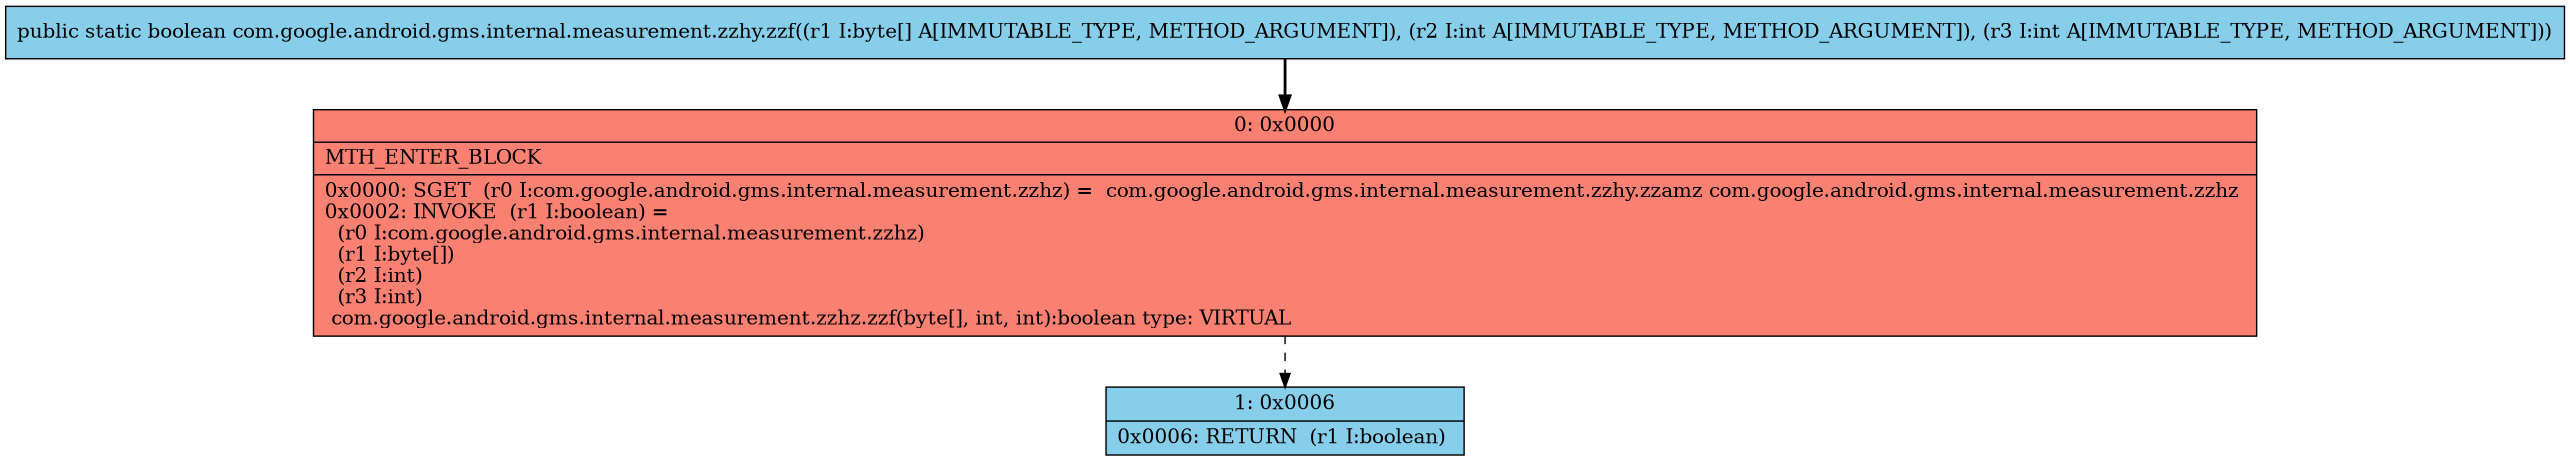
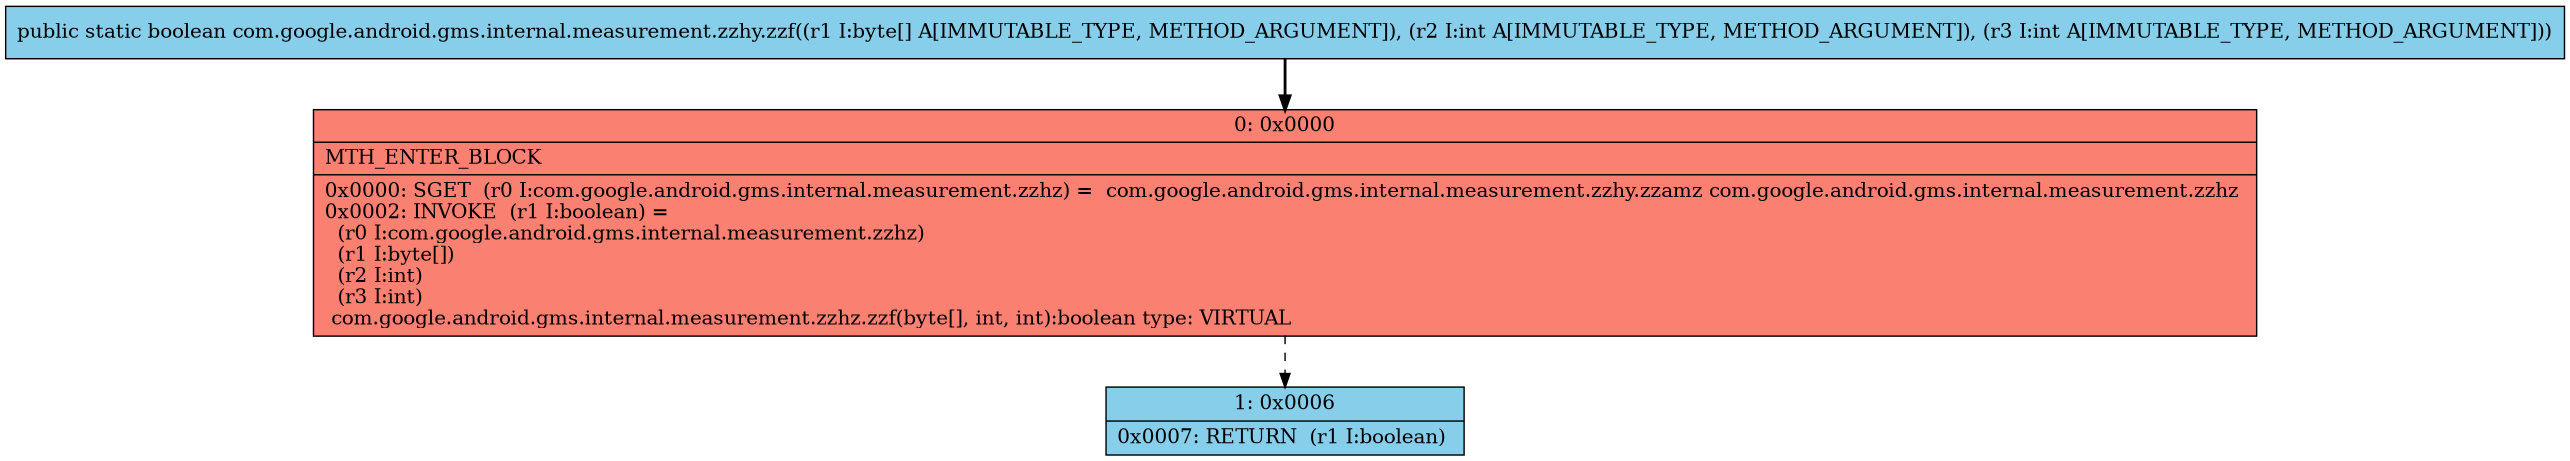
node "1: 0x0006": text "0x0006: RETURN  (r1 I:boolean)" -> "0x0007: RETURN  (r1 I:boolean)"
